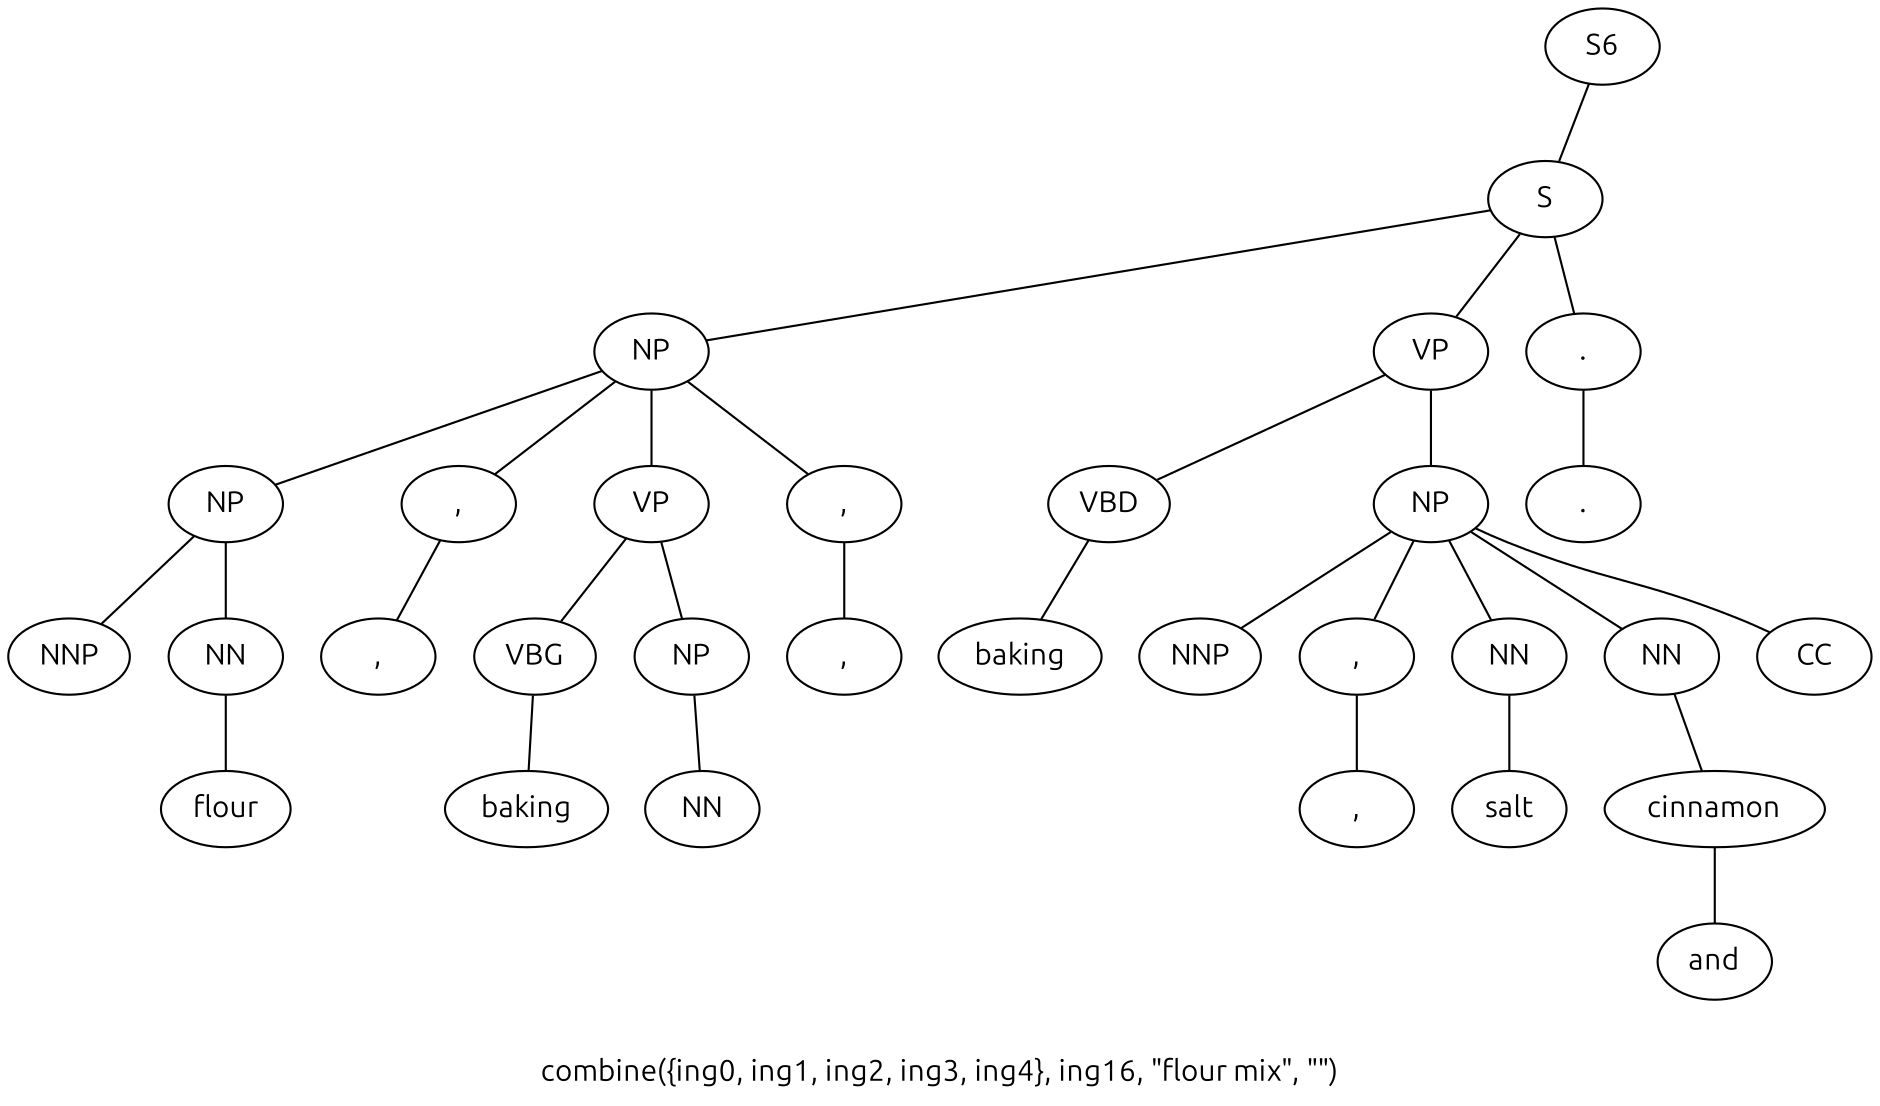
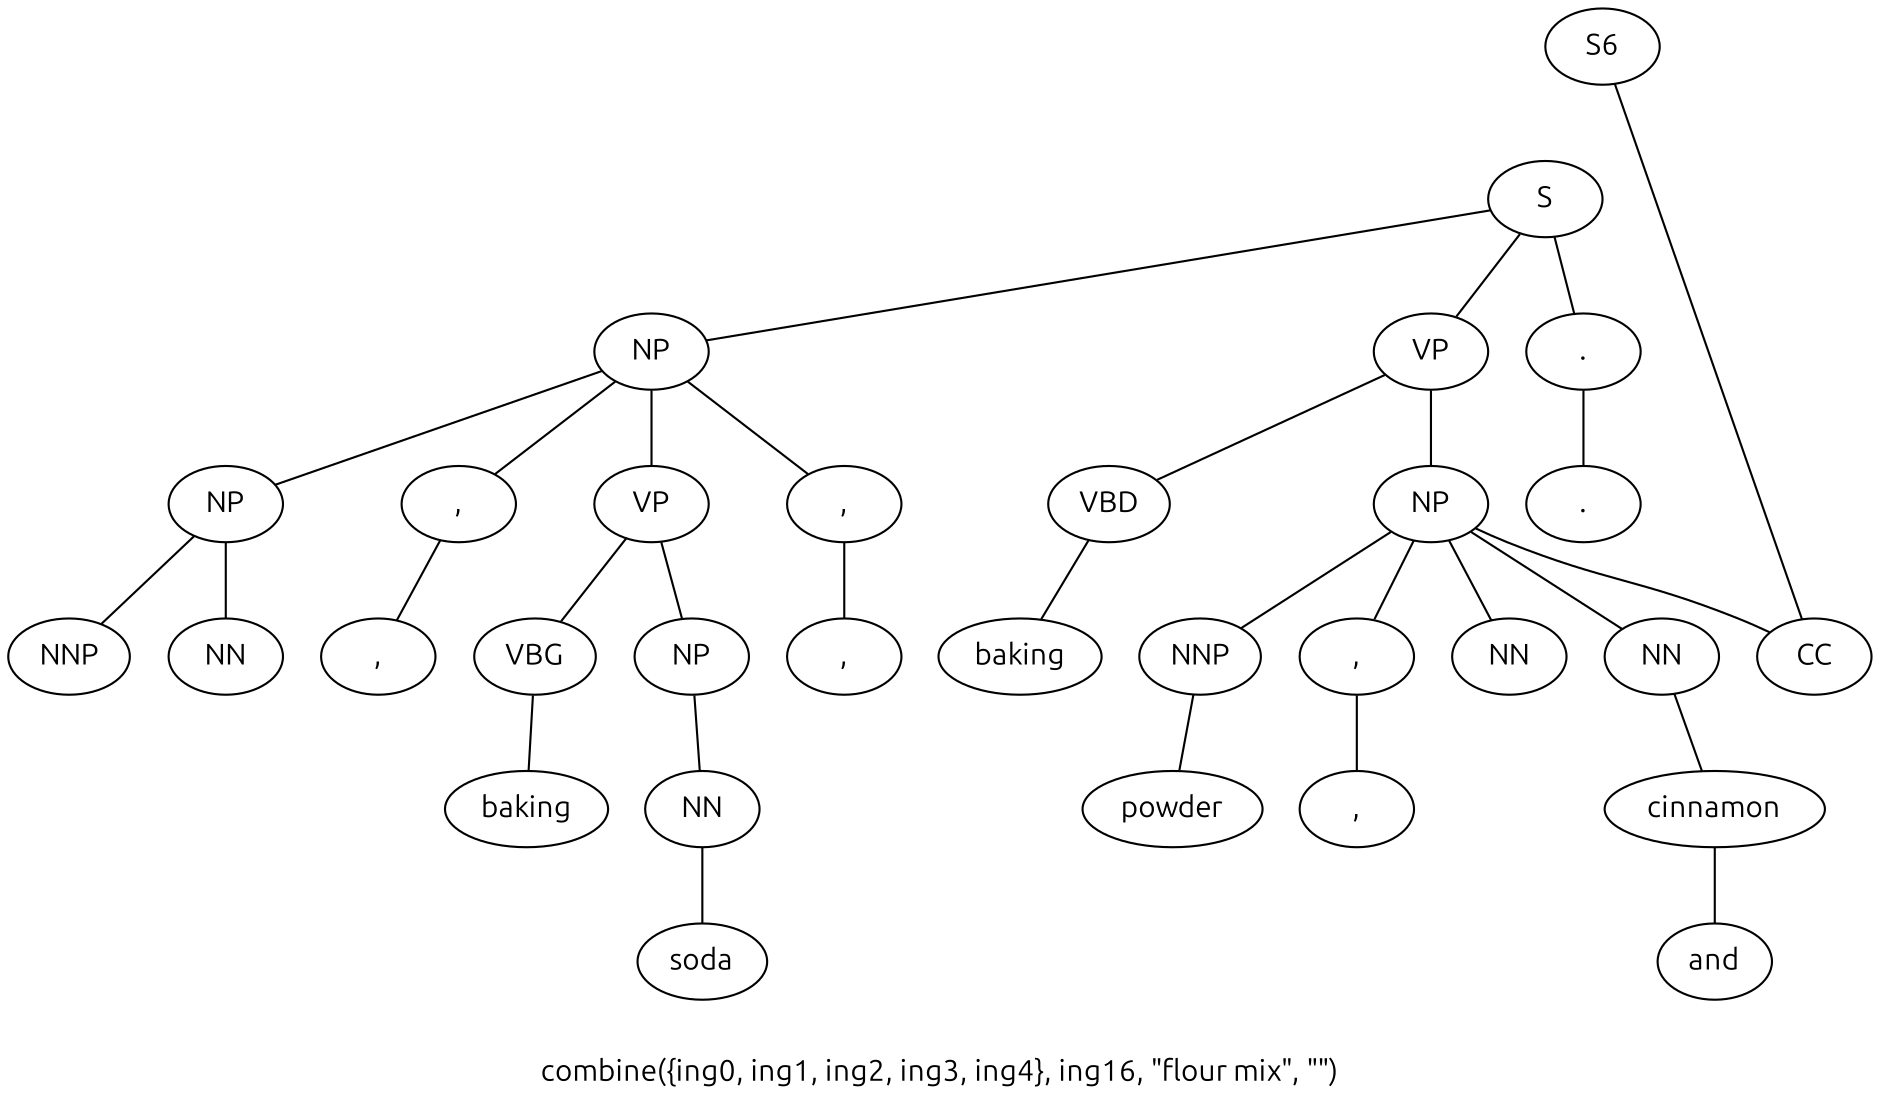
edge "S6" -- "S": now "S6" -- "CC"
node "flour": removed
node "powder": added
node "salt": removed
node "soda": added
